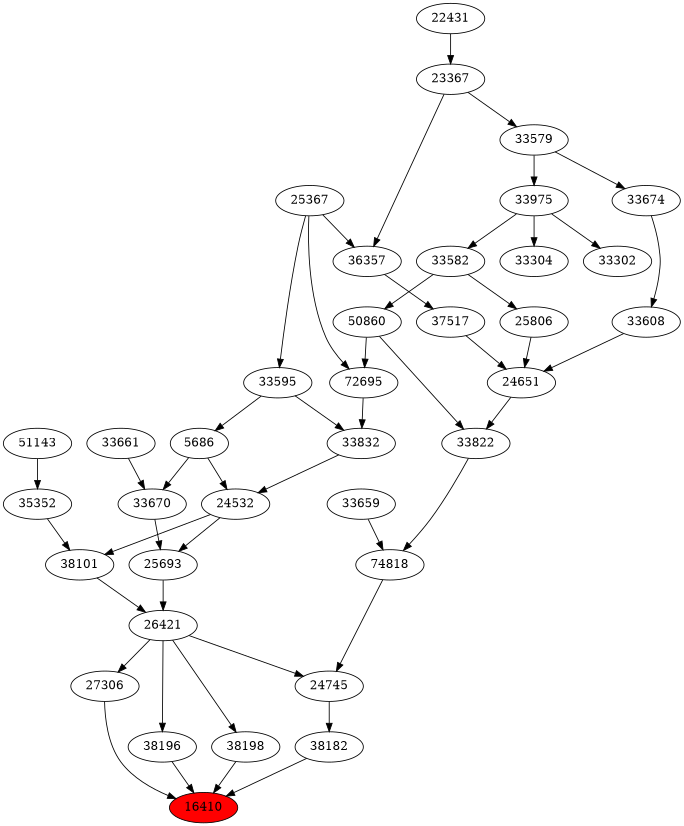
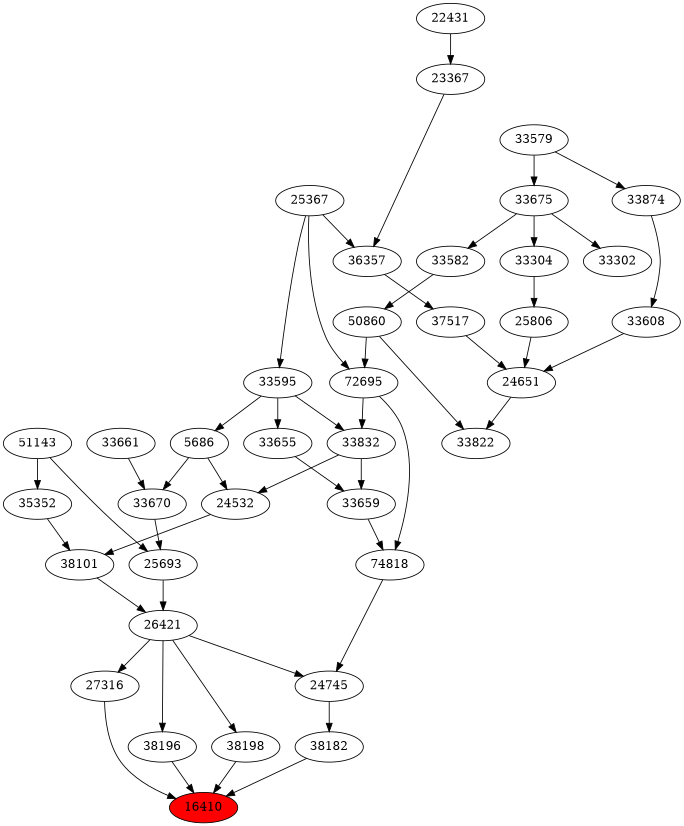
edge "23367" -> "33579": removed
node "33975": label "33975" -> "33675"
node "33674": label "33674" -> "33874"
edge "33582" -> "25806": now "33304" -> "25806"
node "33655": added
edge "33832" -> "33659": added
edge "33822" -> "74818": now "72695" -> "74818"
edge "24532" -> "25693": now "51143" -> "25693"
node "27306": label "27306" -> "27316"
